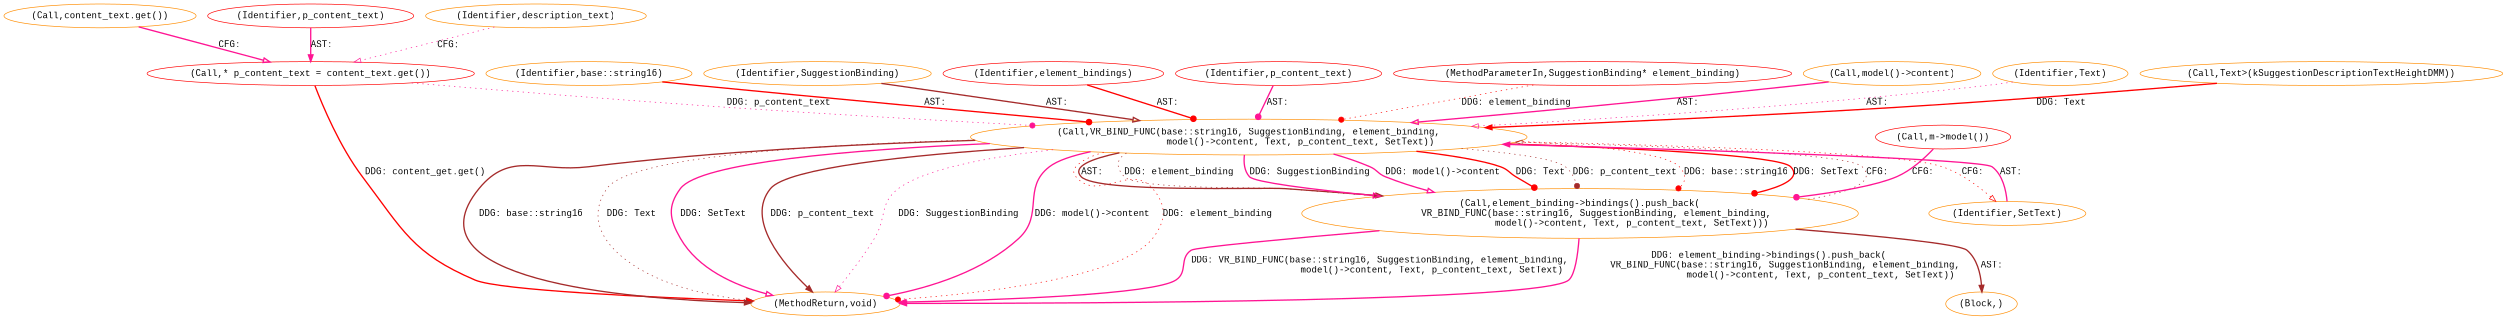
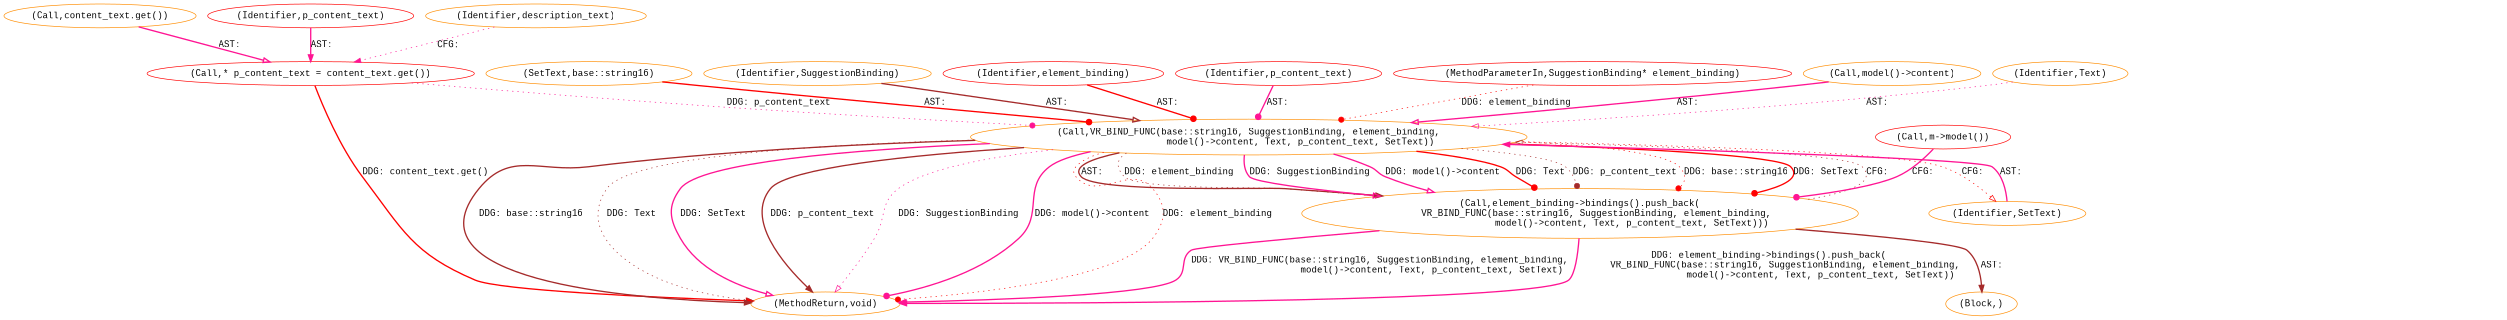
edge "(Identifier,description_text)" -> "(Call,* p_content_text = content_text.get())": arrowhead onormal -> normal
edge "(Call,content_text.get())" -> "(Call,* p_content_text = content_text.get())": label "CFG: " -> "AST: "
node "(Identifier,base::string16)": label "(Identifier,base::string16)" -> "(SetText,base::string16)"
node "(Identifier,element_bindings)": label "(Identifier,element_bindings)" -> "(Identifier,element_binding)"
node "(Call,Text>(kSuggestionDescriptionTextHeightDMM))": removed
edge "(Call,* p_content_text = content_text.get())" -> "(MethodReturn,void)": label "DDG: content_get.get()" -> "DDG: content_text.get()"
